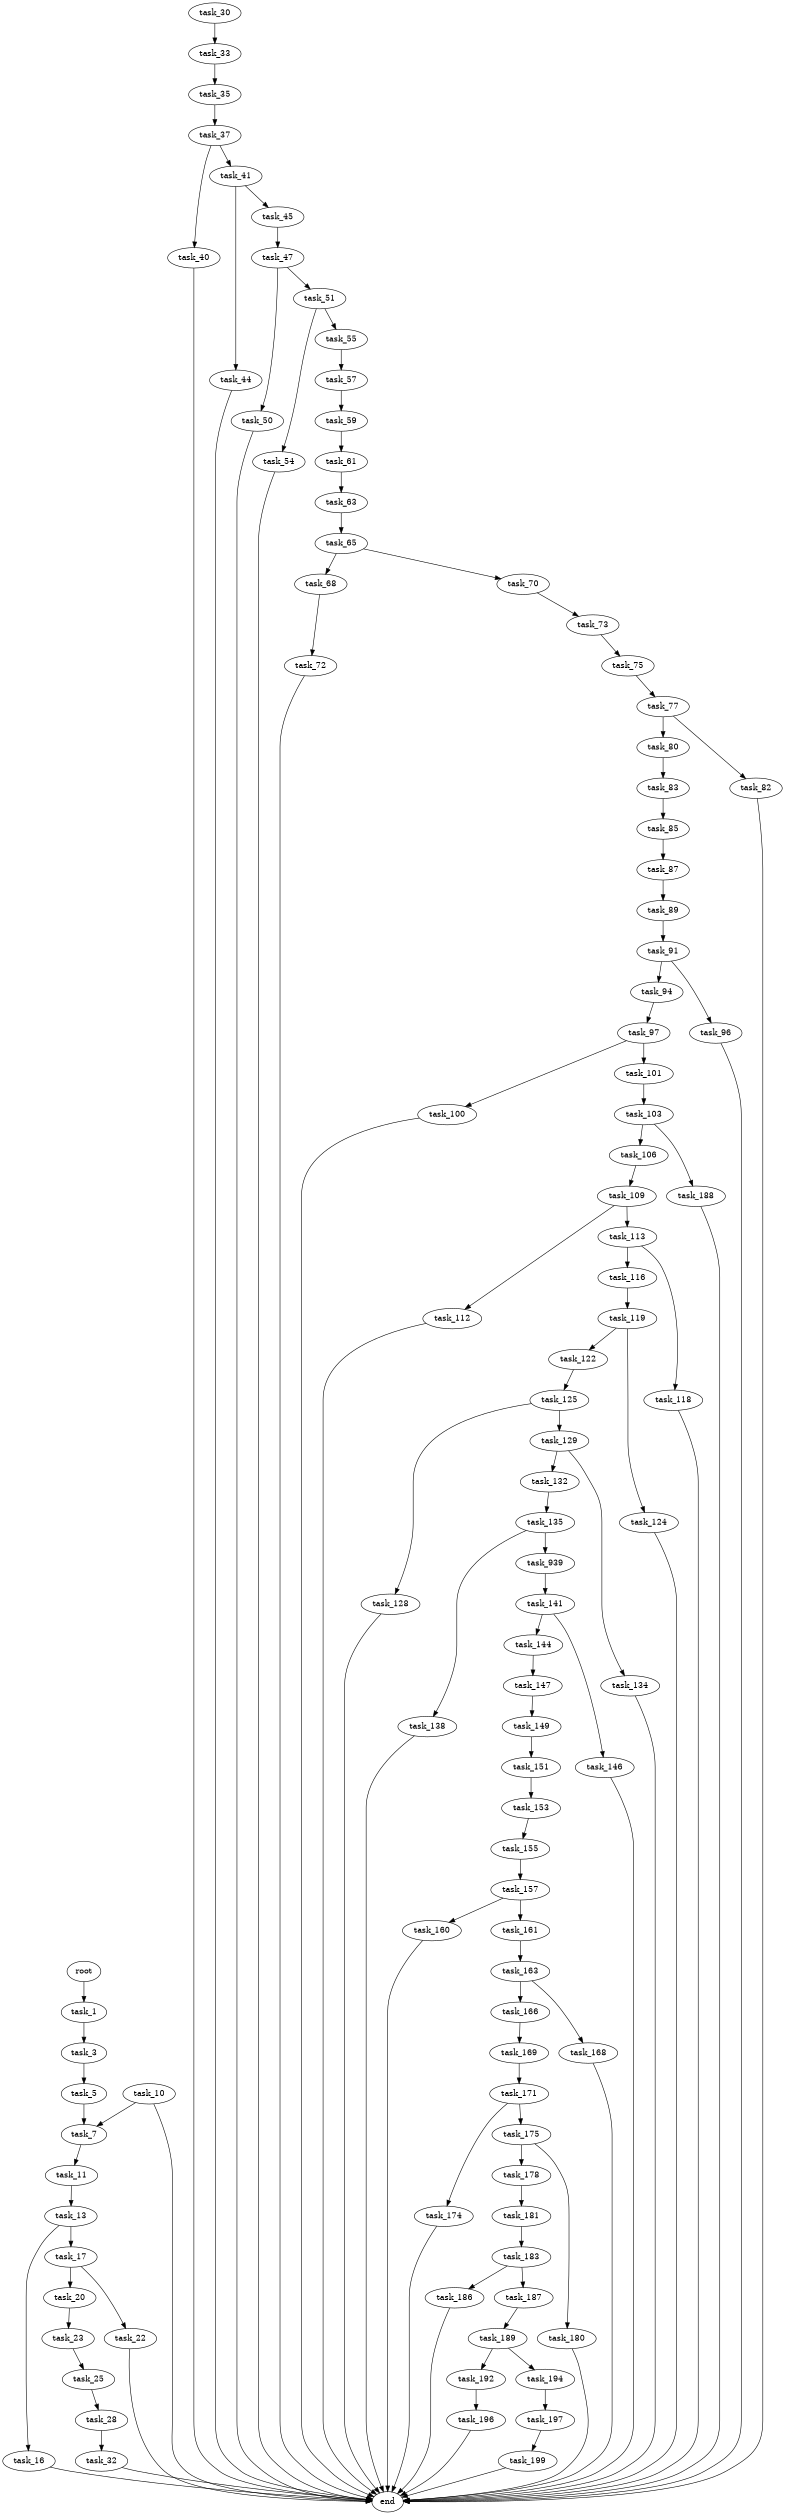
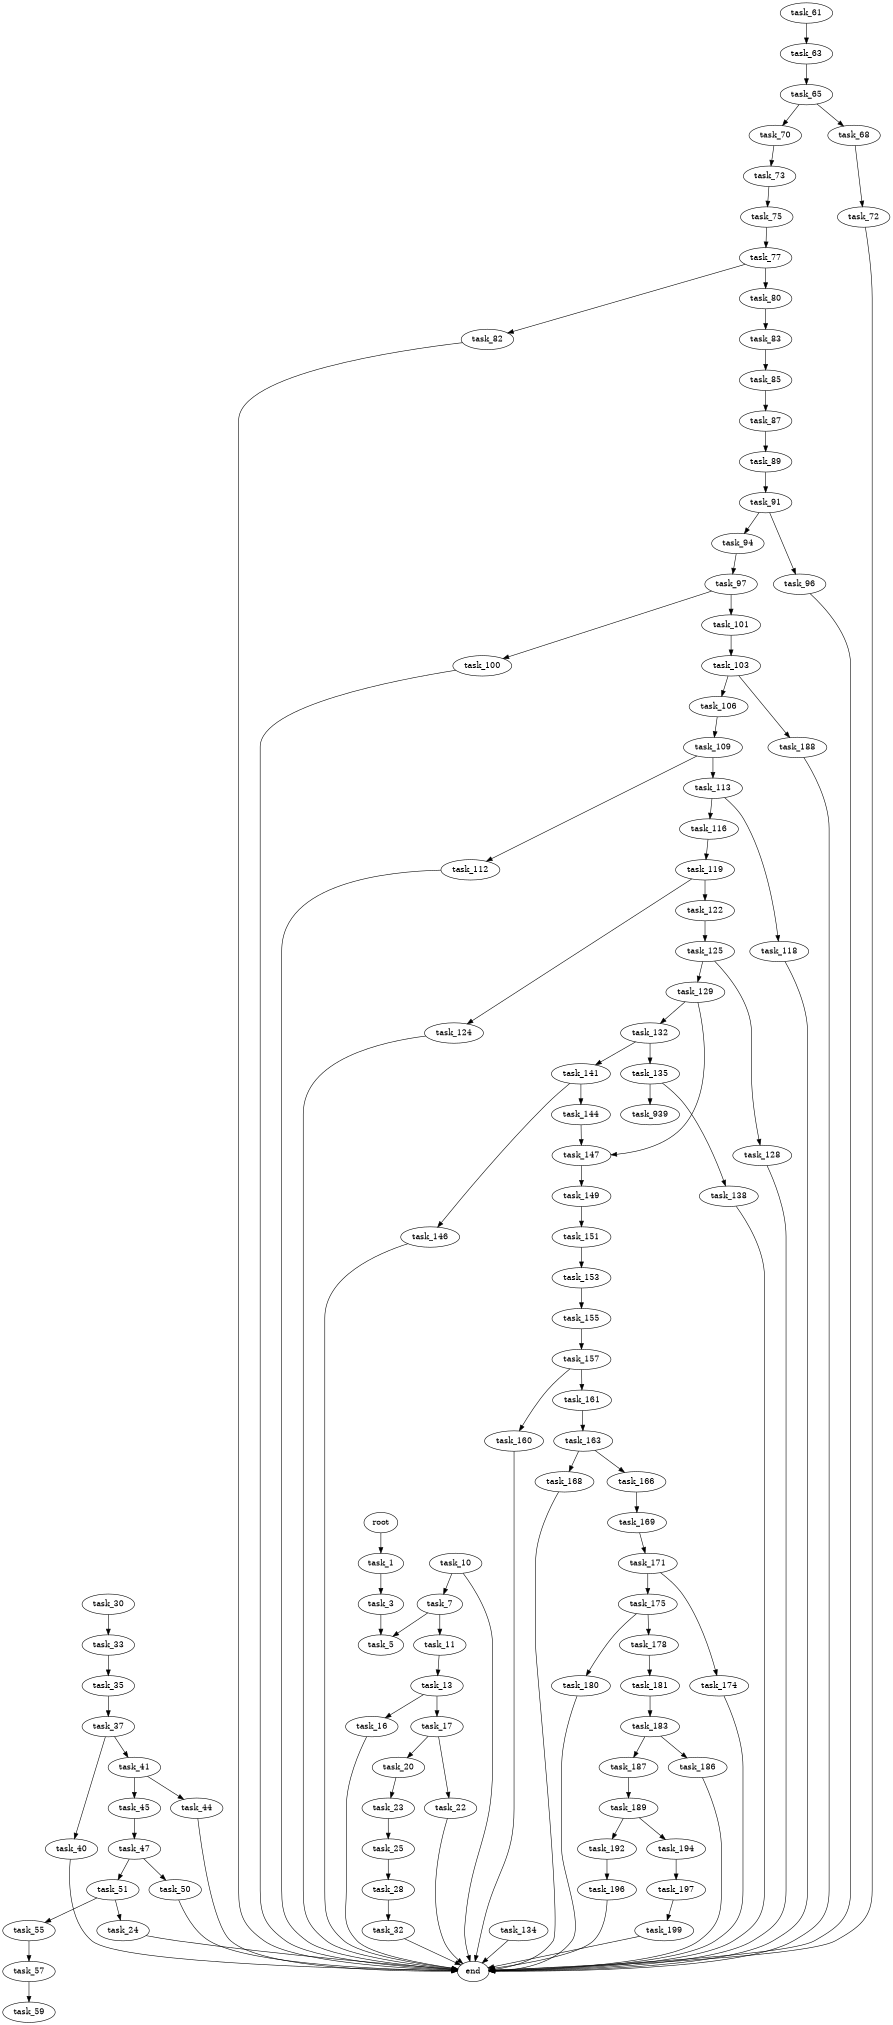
edge "task_59" -> "task_61": removed
node "task_54": label "task_54" -> "task_24"
edge "task_129" -> "task_134": now "task_129" -> "task_147"
edge "task_939" -> "task_141": now "task_132" -> "task_141"
edge "task_5" -> "task_7": reversed
